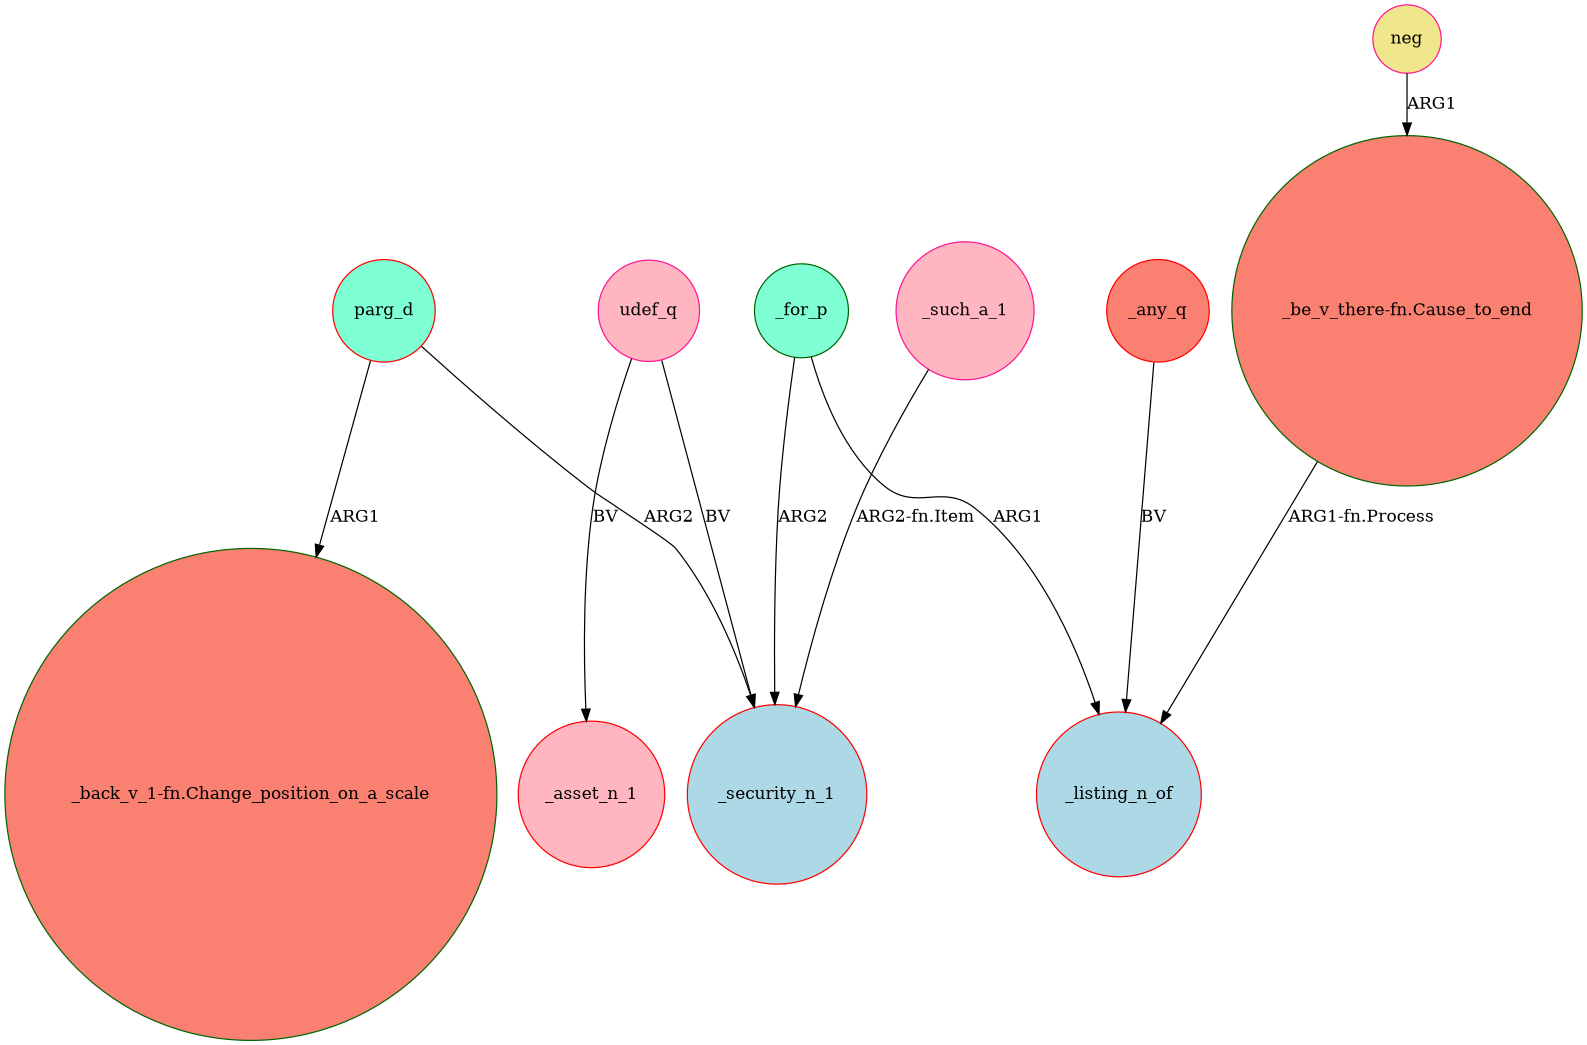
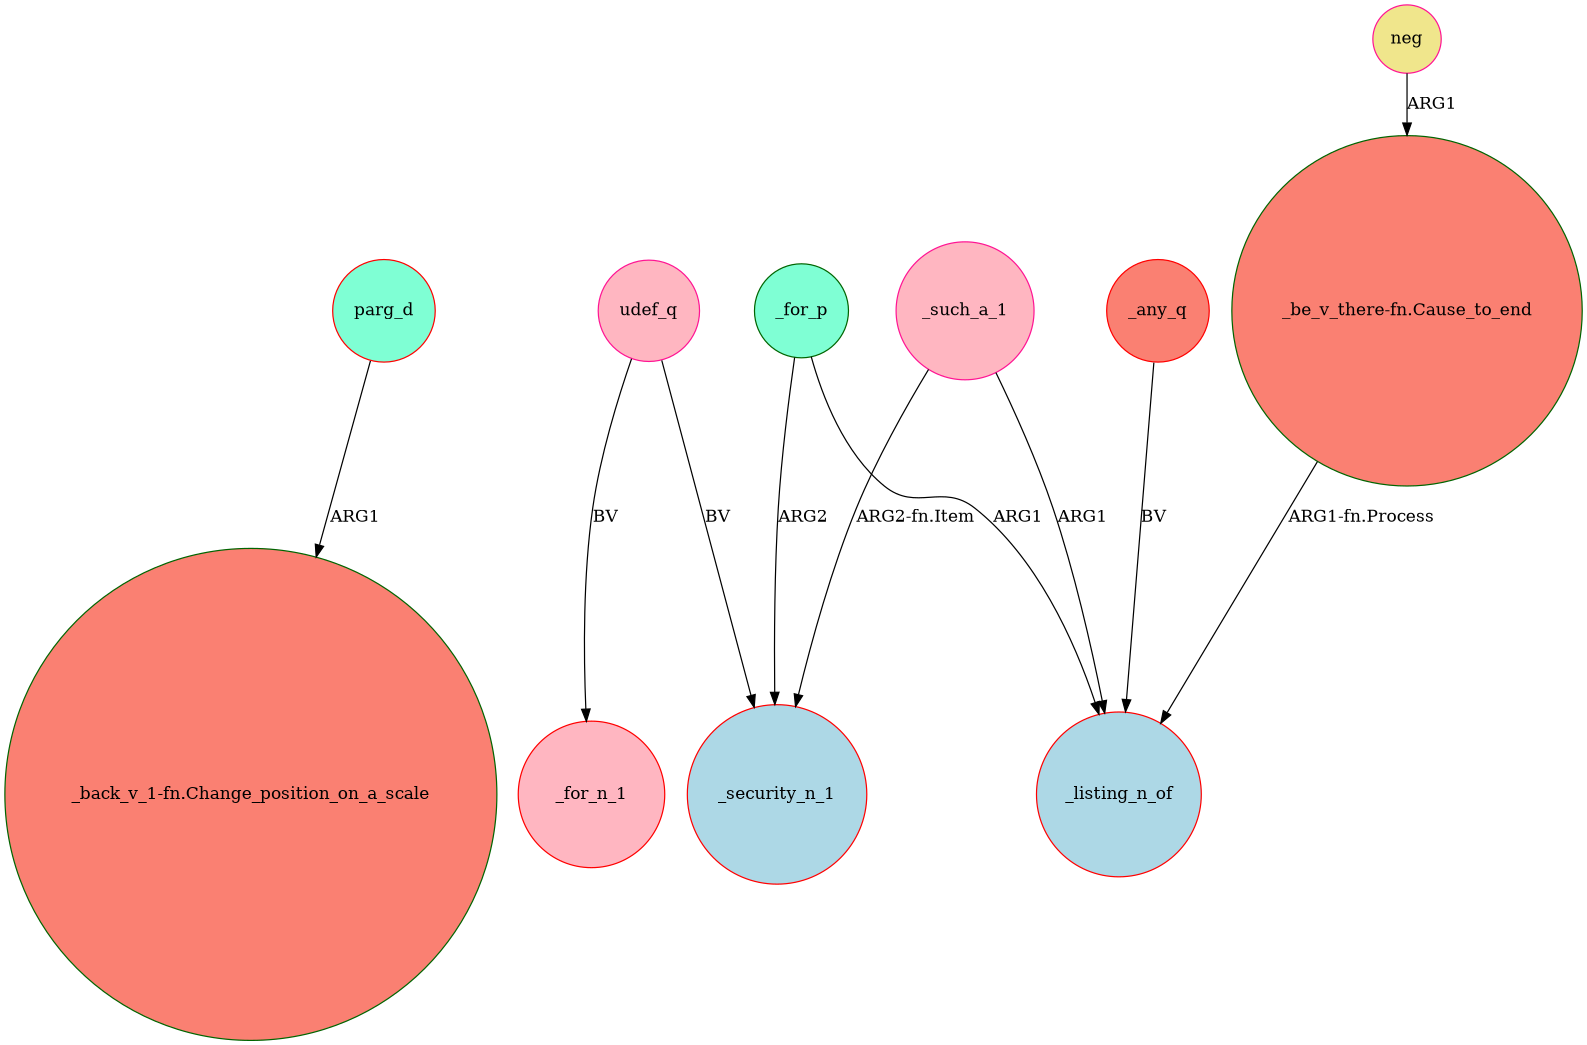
edge "parg_d" -> "_security_n_1": removed, label "ARG2"
edge "_such_a_1" -> "_listing_n_of": added, label "ARG1"
node "_asset_n_1": label "_asset_n_1" -> "_for_n_1"
